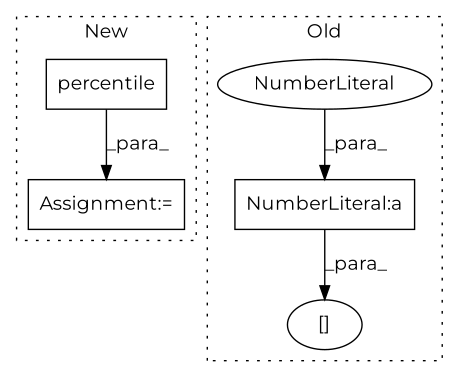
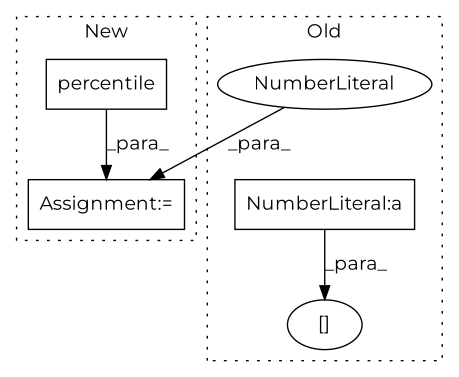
edge "NumberLiteral" -> "NumberLiteral:a": now "NumberLiteral" -> "Assignment:="
